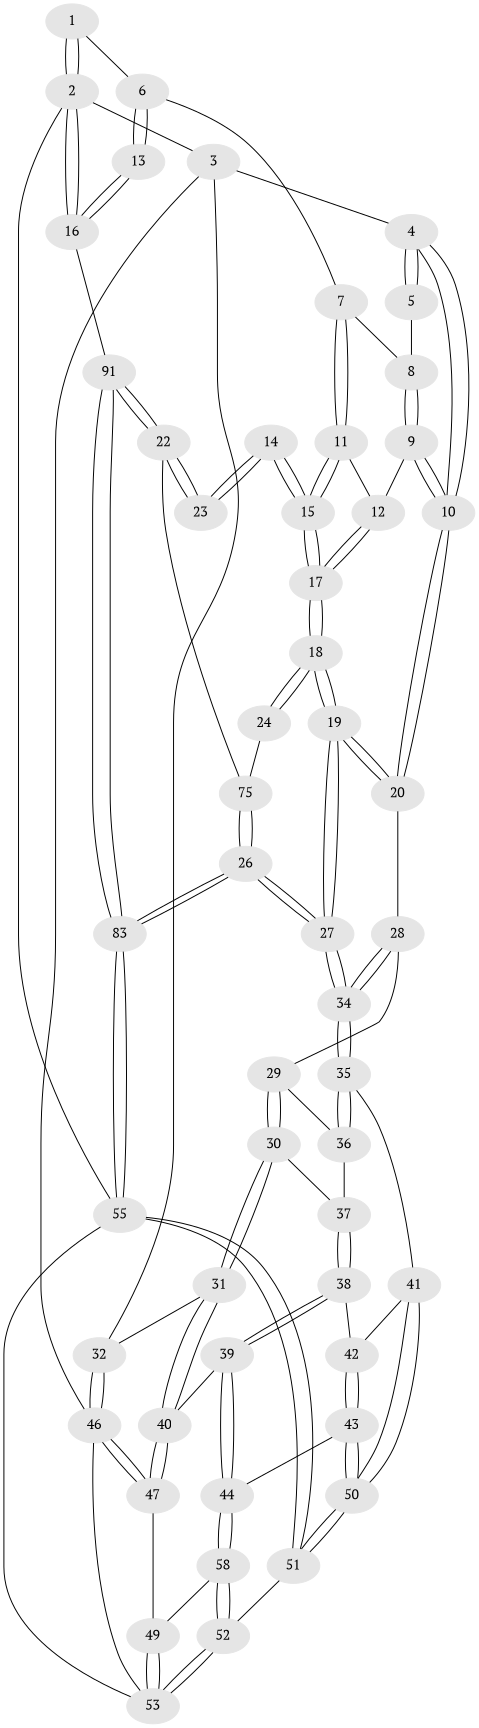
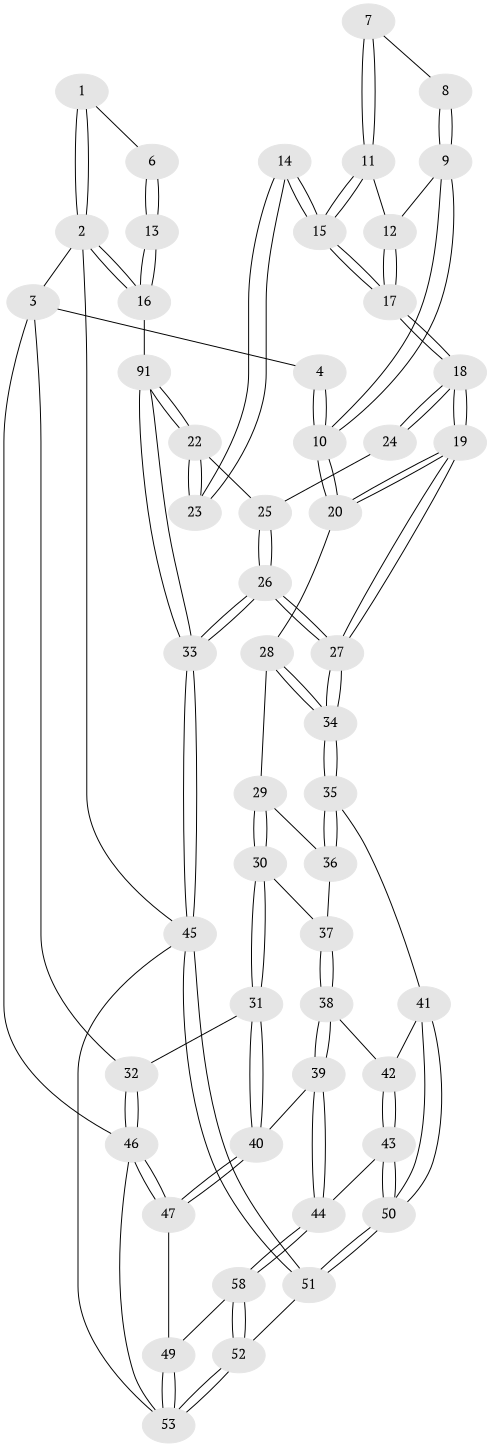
edge "6" -- "7": removed
node "5": removed
node "75": label "75" -> "25"
node "83": label "83" -> "33"
node "55": label "55" -> "45"
